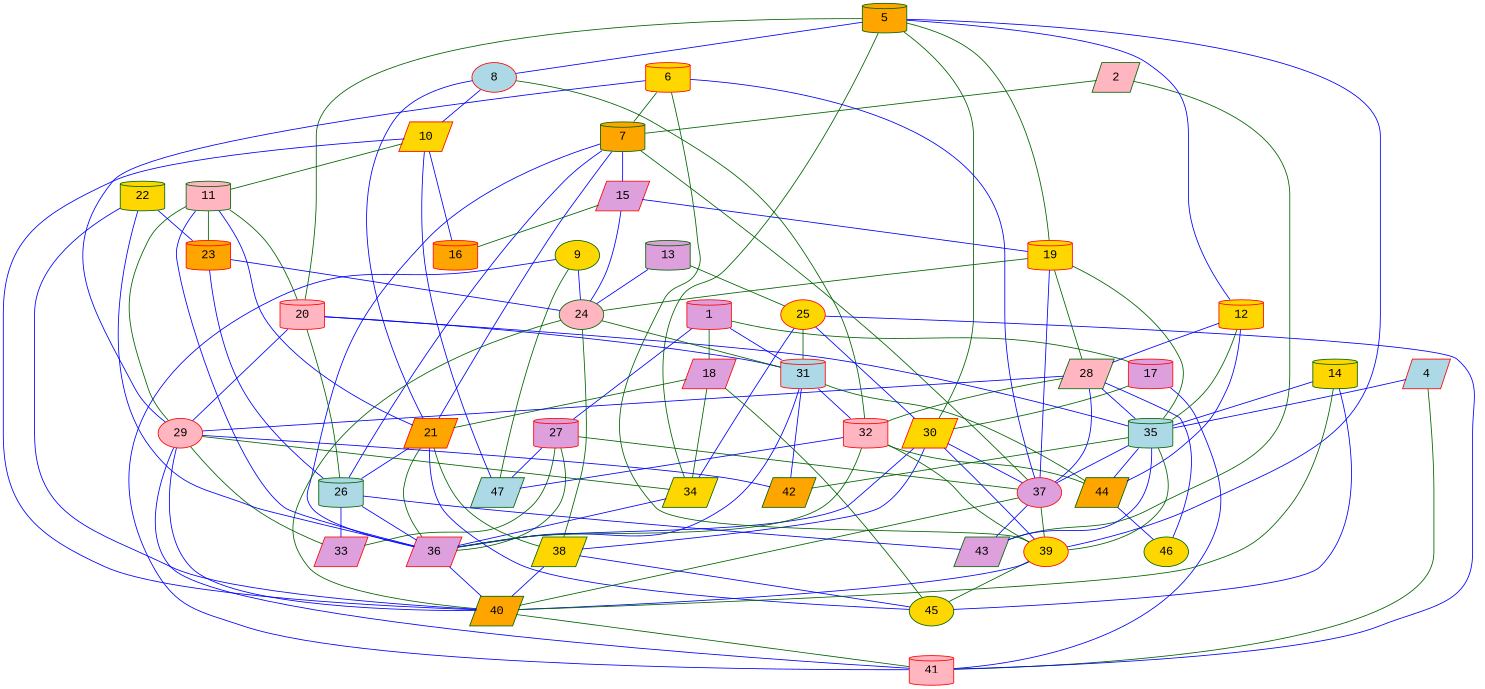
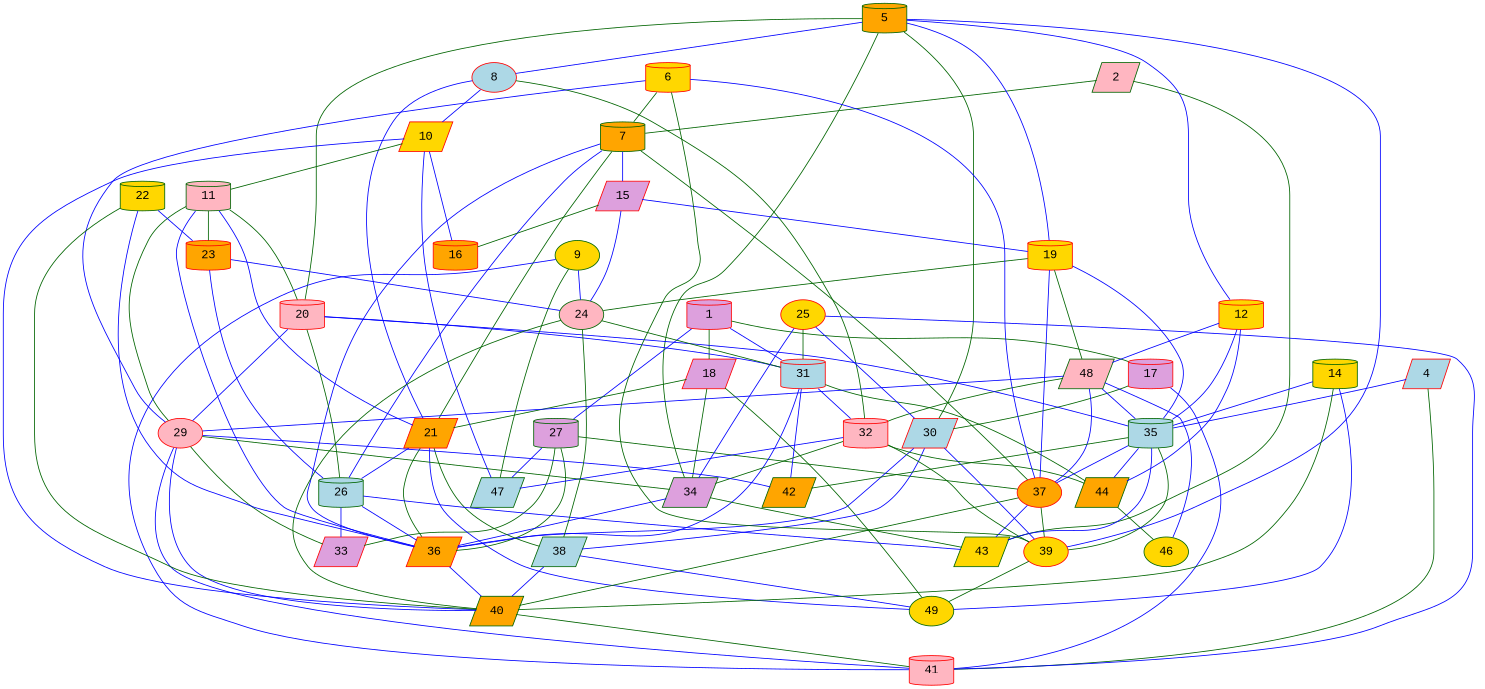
edge "5" -- "19": color darkgreen -> blue
node "13": removed
edge "7" -- "21": color blue -> darkgreen
edge "19" -- "35": color darkgreen -> blue
node "28": label "28" -> "48"
edge "12" -- "35": color darkgreen -> blue
node "27": color red -> darkgreen
node "30": fillcolor gold -> lightblue
edge "30" -- "37": removed
node "34": fillcolor gold -> plum
node "37": fillcolor plum -> orange
edge "44" -- "46": color blue -> darkgreen
edge "34" -- "43": added
edge "32" -- "36": now "32" -- "34"
edge "22" -- "40": color blue -> darkgreen
node "36": fillcolor plum -> orange
node "38": fillcolor gold -> lightblue
node "43": fillcolor plum -> gold
edge "39" -- "40": removed
node "45": label "45" -> "49"
